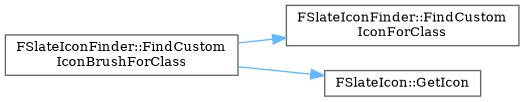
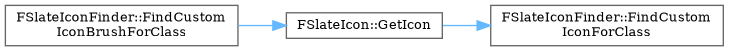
edge "FSlateIconFinder::FindCustom IconBrushForClass" -> "FSlateIconFinder::FindCustom IconForClass": now "FSlateIcon::GetIcon" -> "FSlateIconFinder::FindCustom IconForClass"
